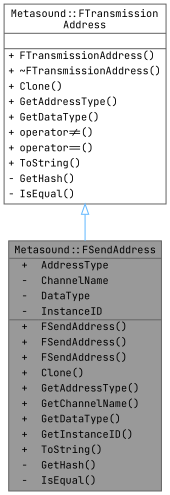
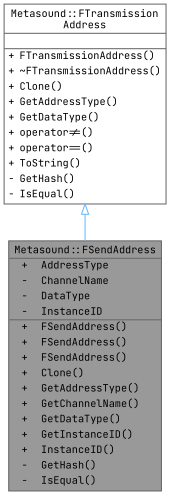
node "Metasound::FSendAddress": text "ToString()" -> "InstanceID()"
